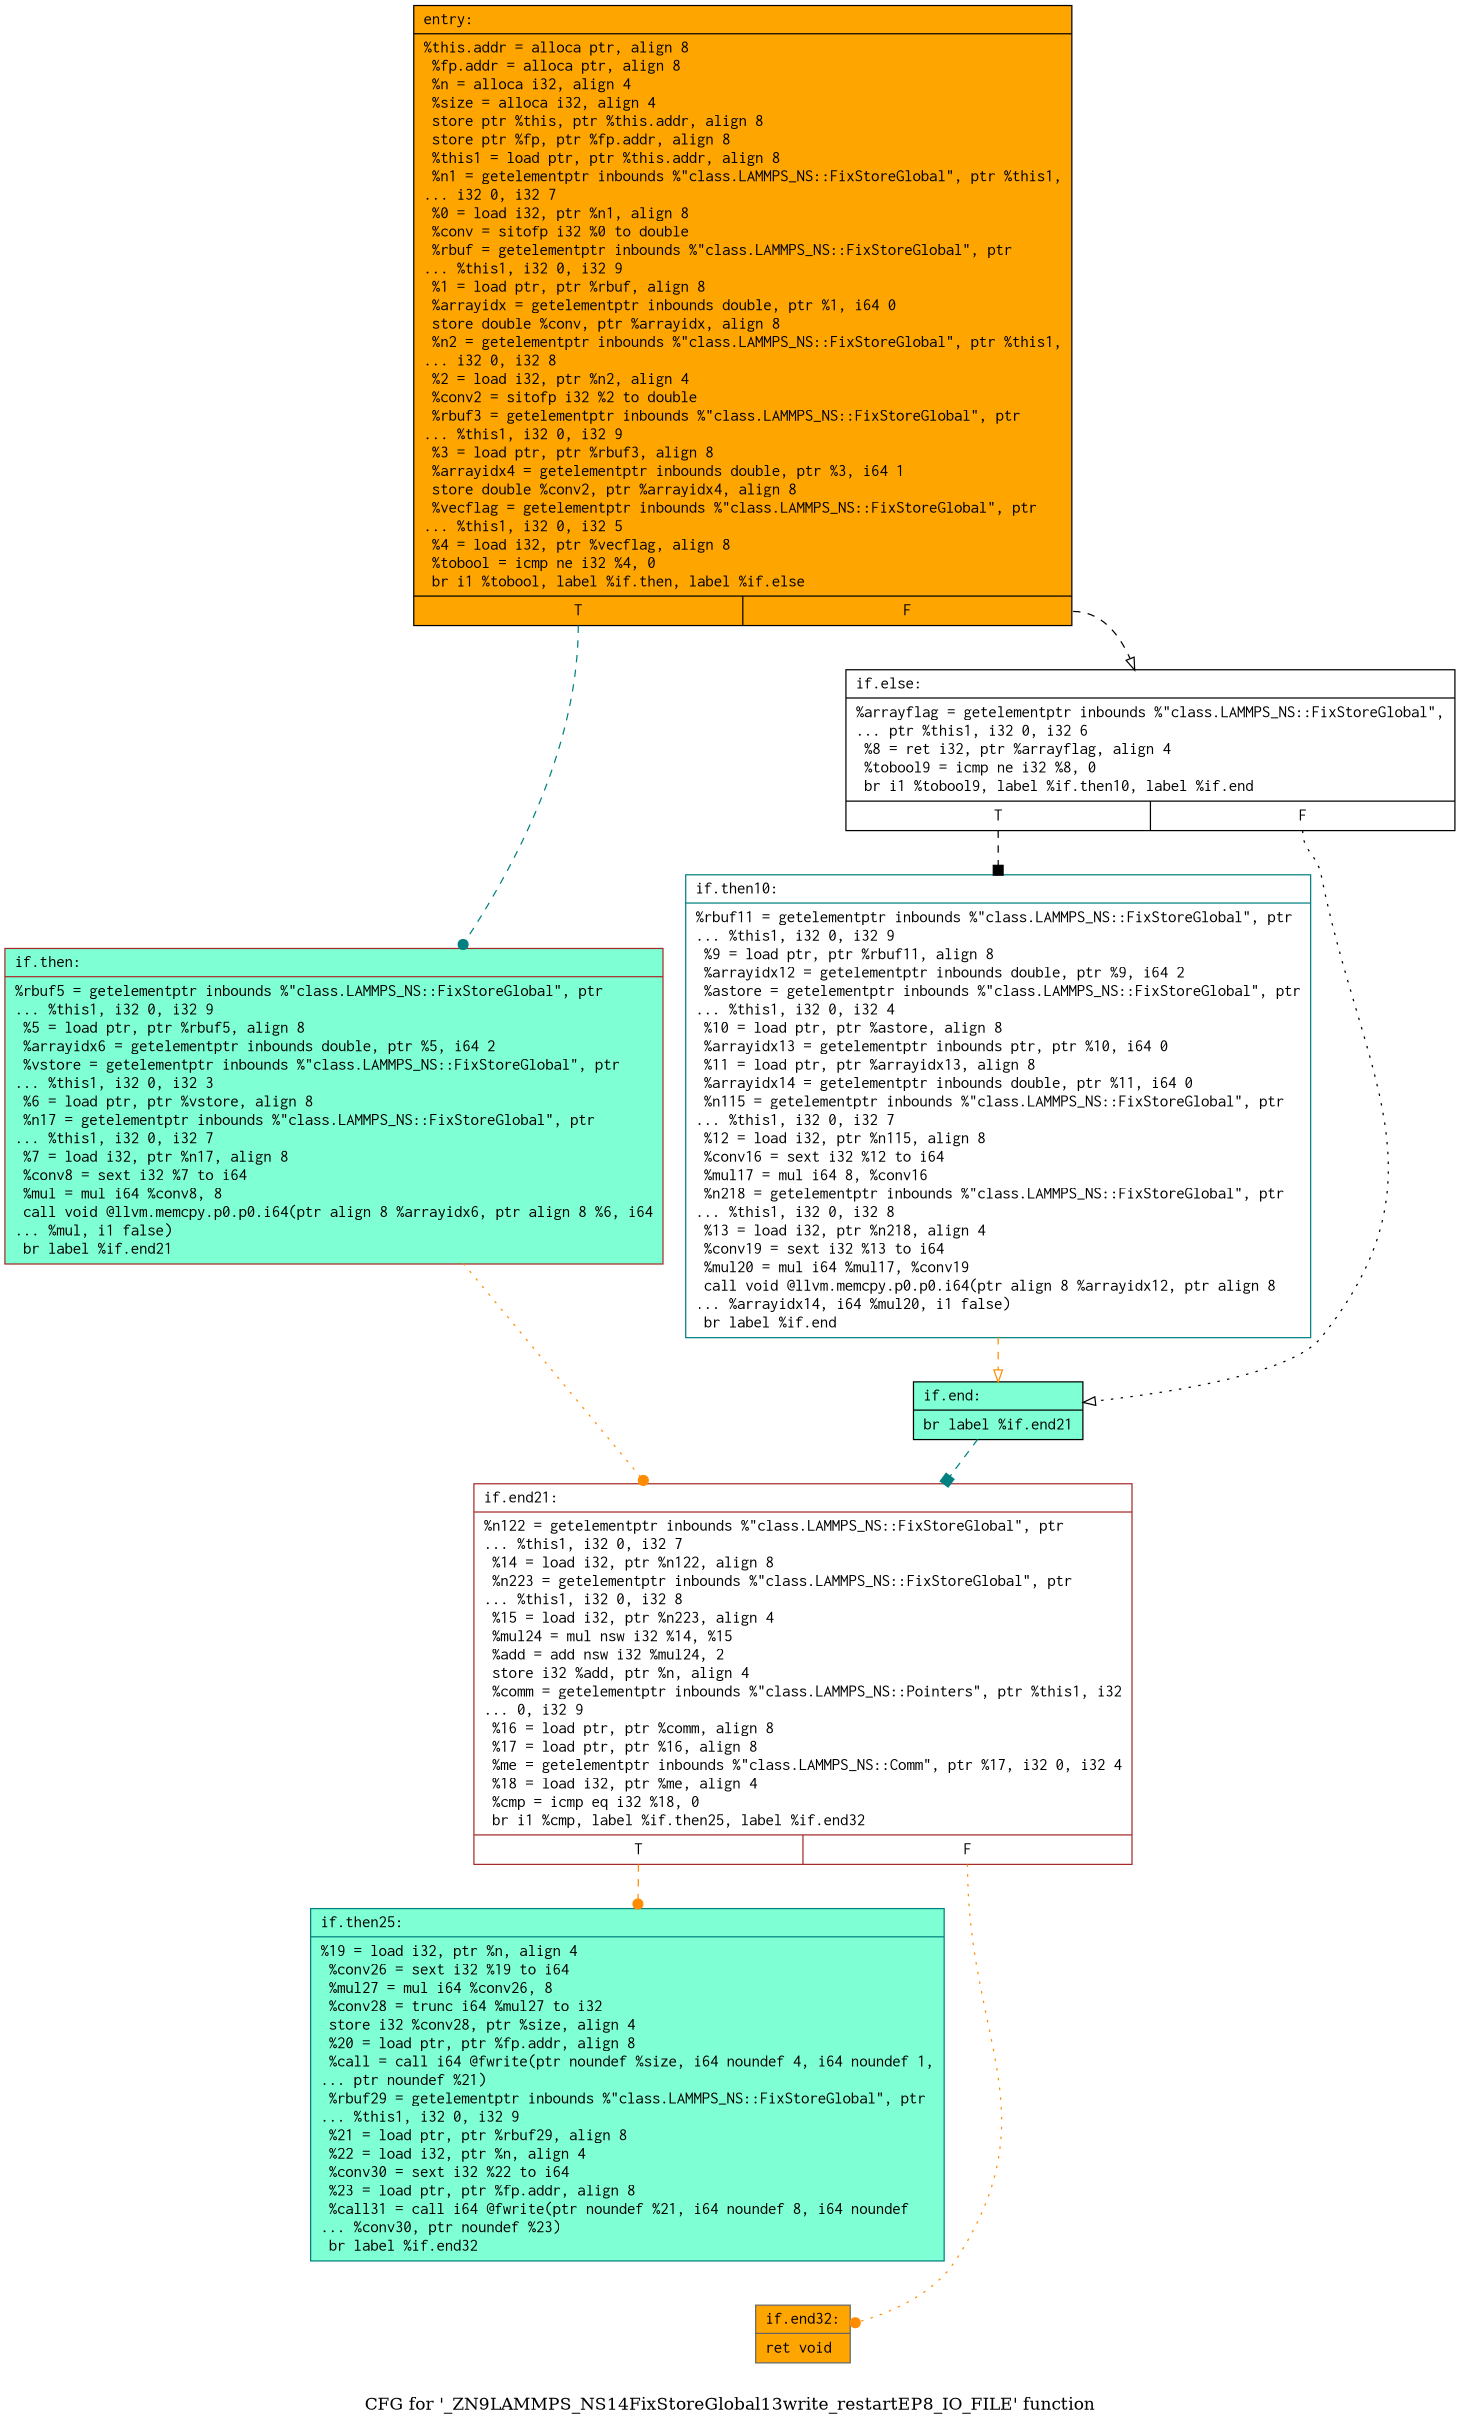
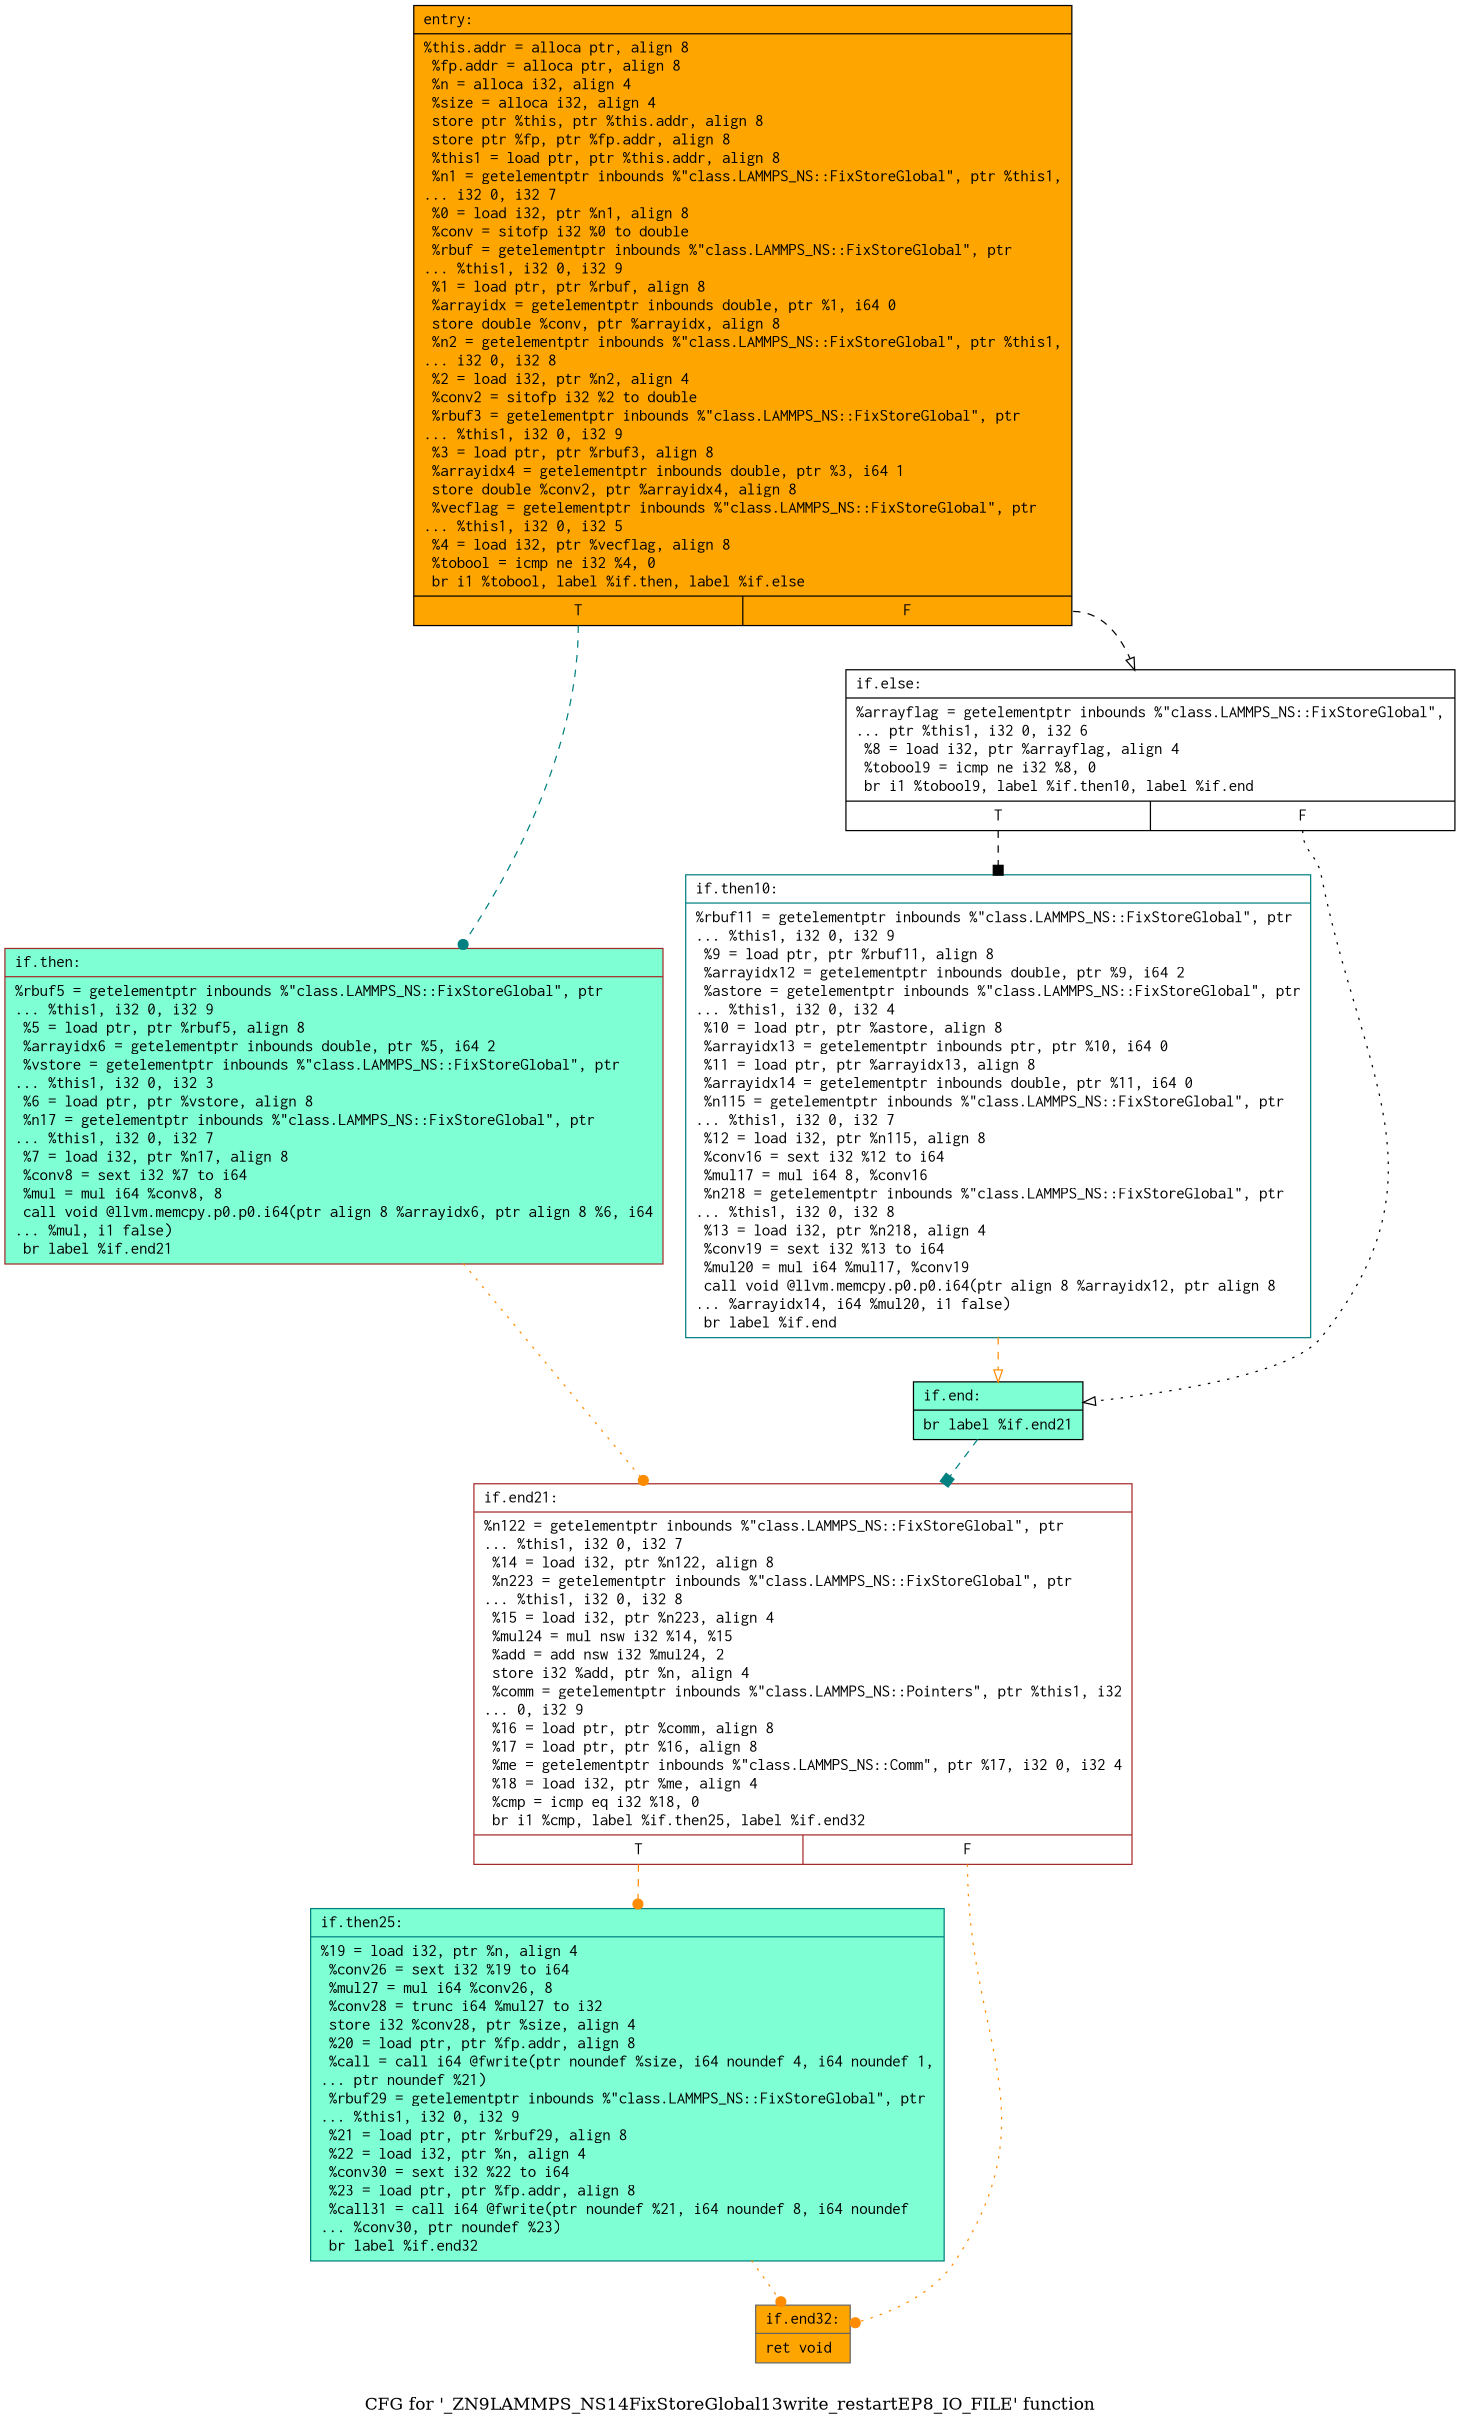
node "if.else:": text "%8 = ret i32, ptr %arrayflag, align 4" -> "%8 = load i32, ptr %arrayflag, align 4"
edge "if.then25:" -> "if.end32:": added
